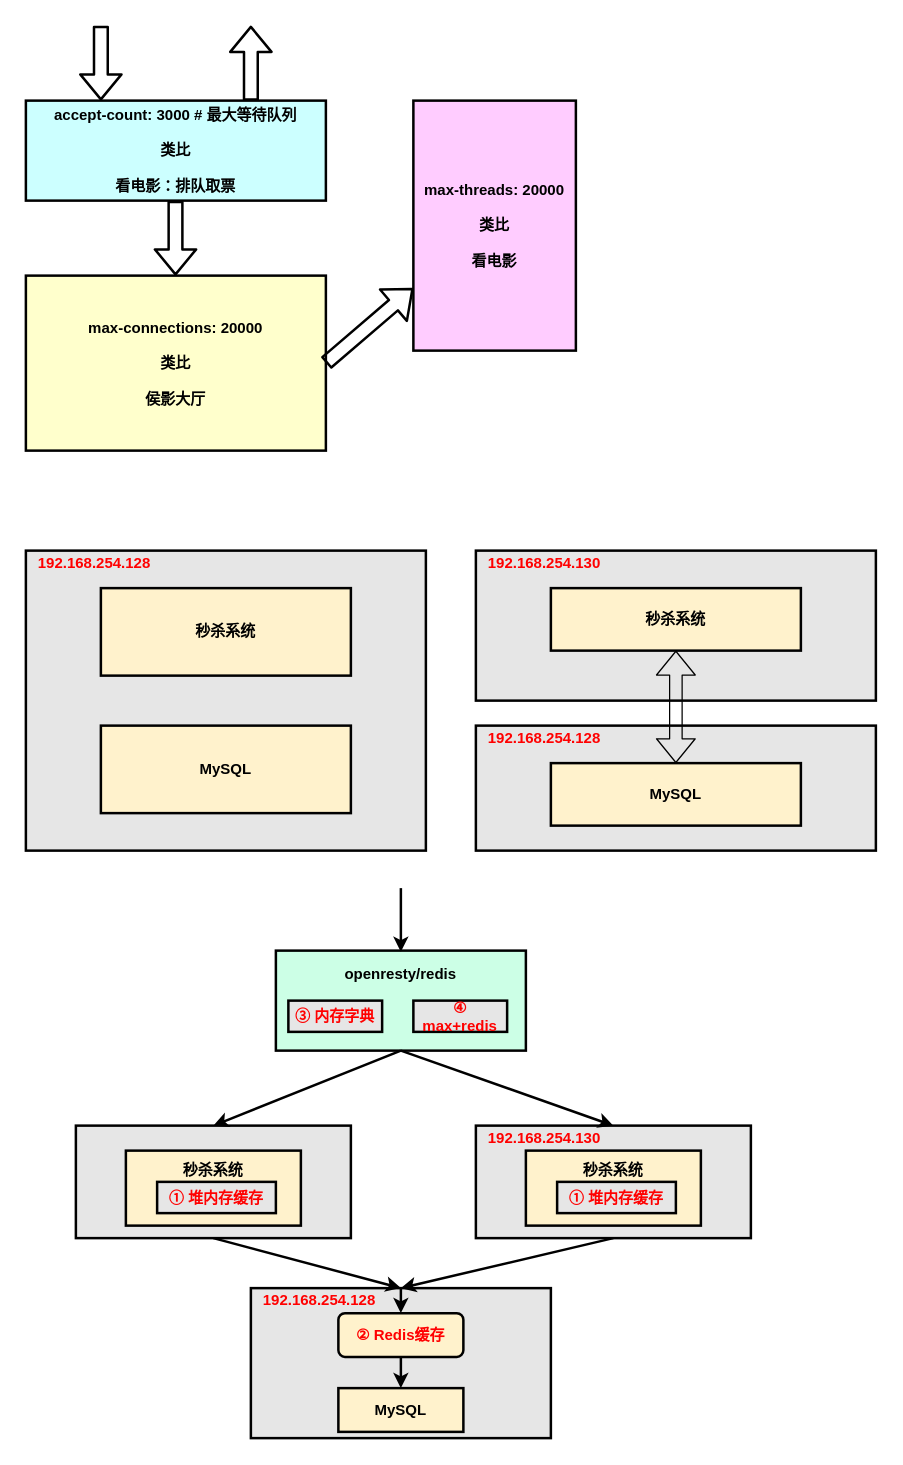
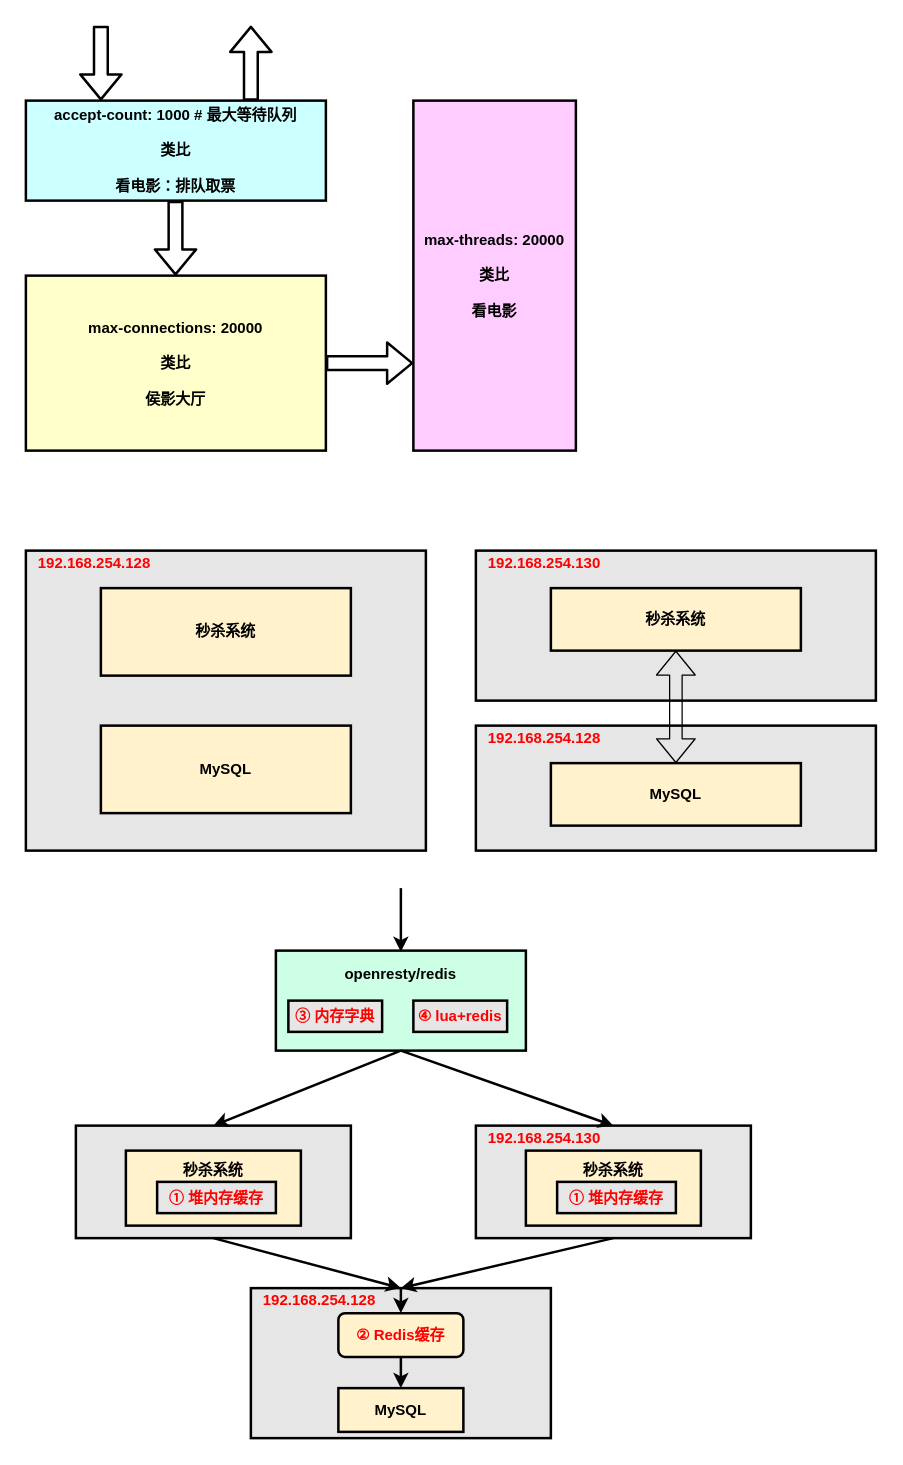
node "accept-count: 3000 # 最大等待队列 类比 看电影：排队取票": label "accept-count: 3000 # 最大等待队列 类比 看电影：排队取票" -> "accept-count: 1000 # 最大等待队列 类比 看电影：排队取票"
node "max-threads: 20000 类比 看电影": size 163x250 -> 163x350
node "④ max+redis": label "④ max+redis" -> "④ lua+redis"
